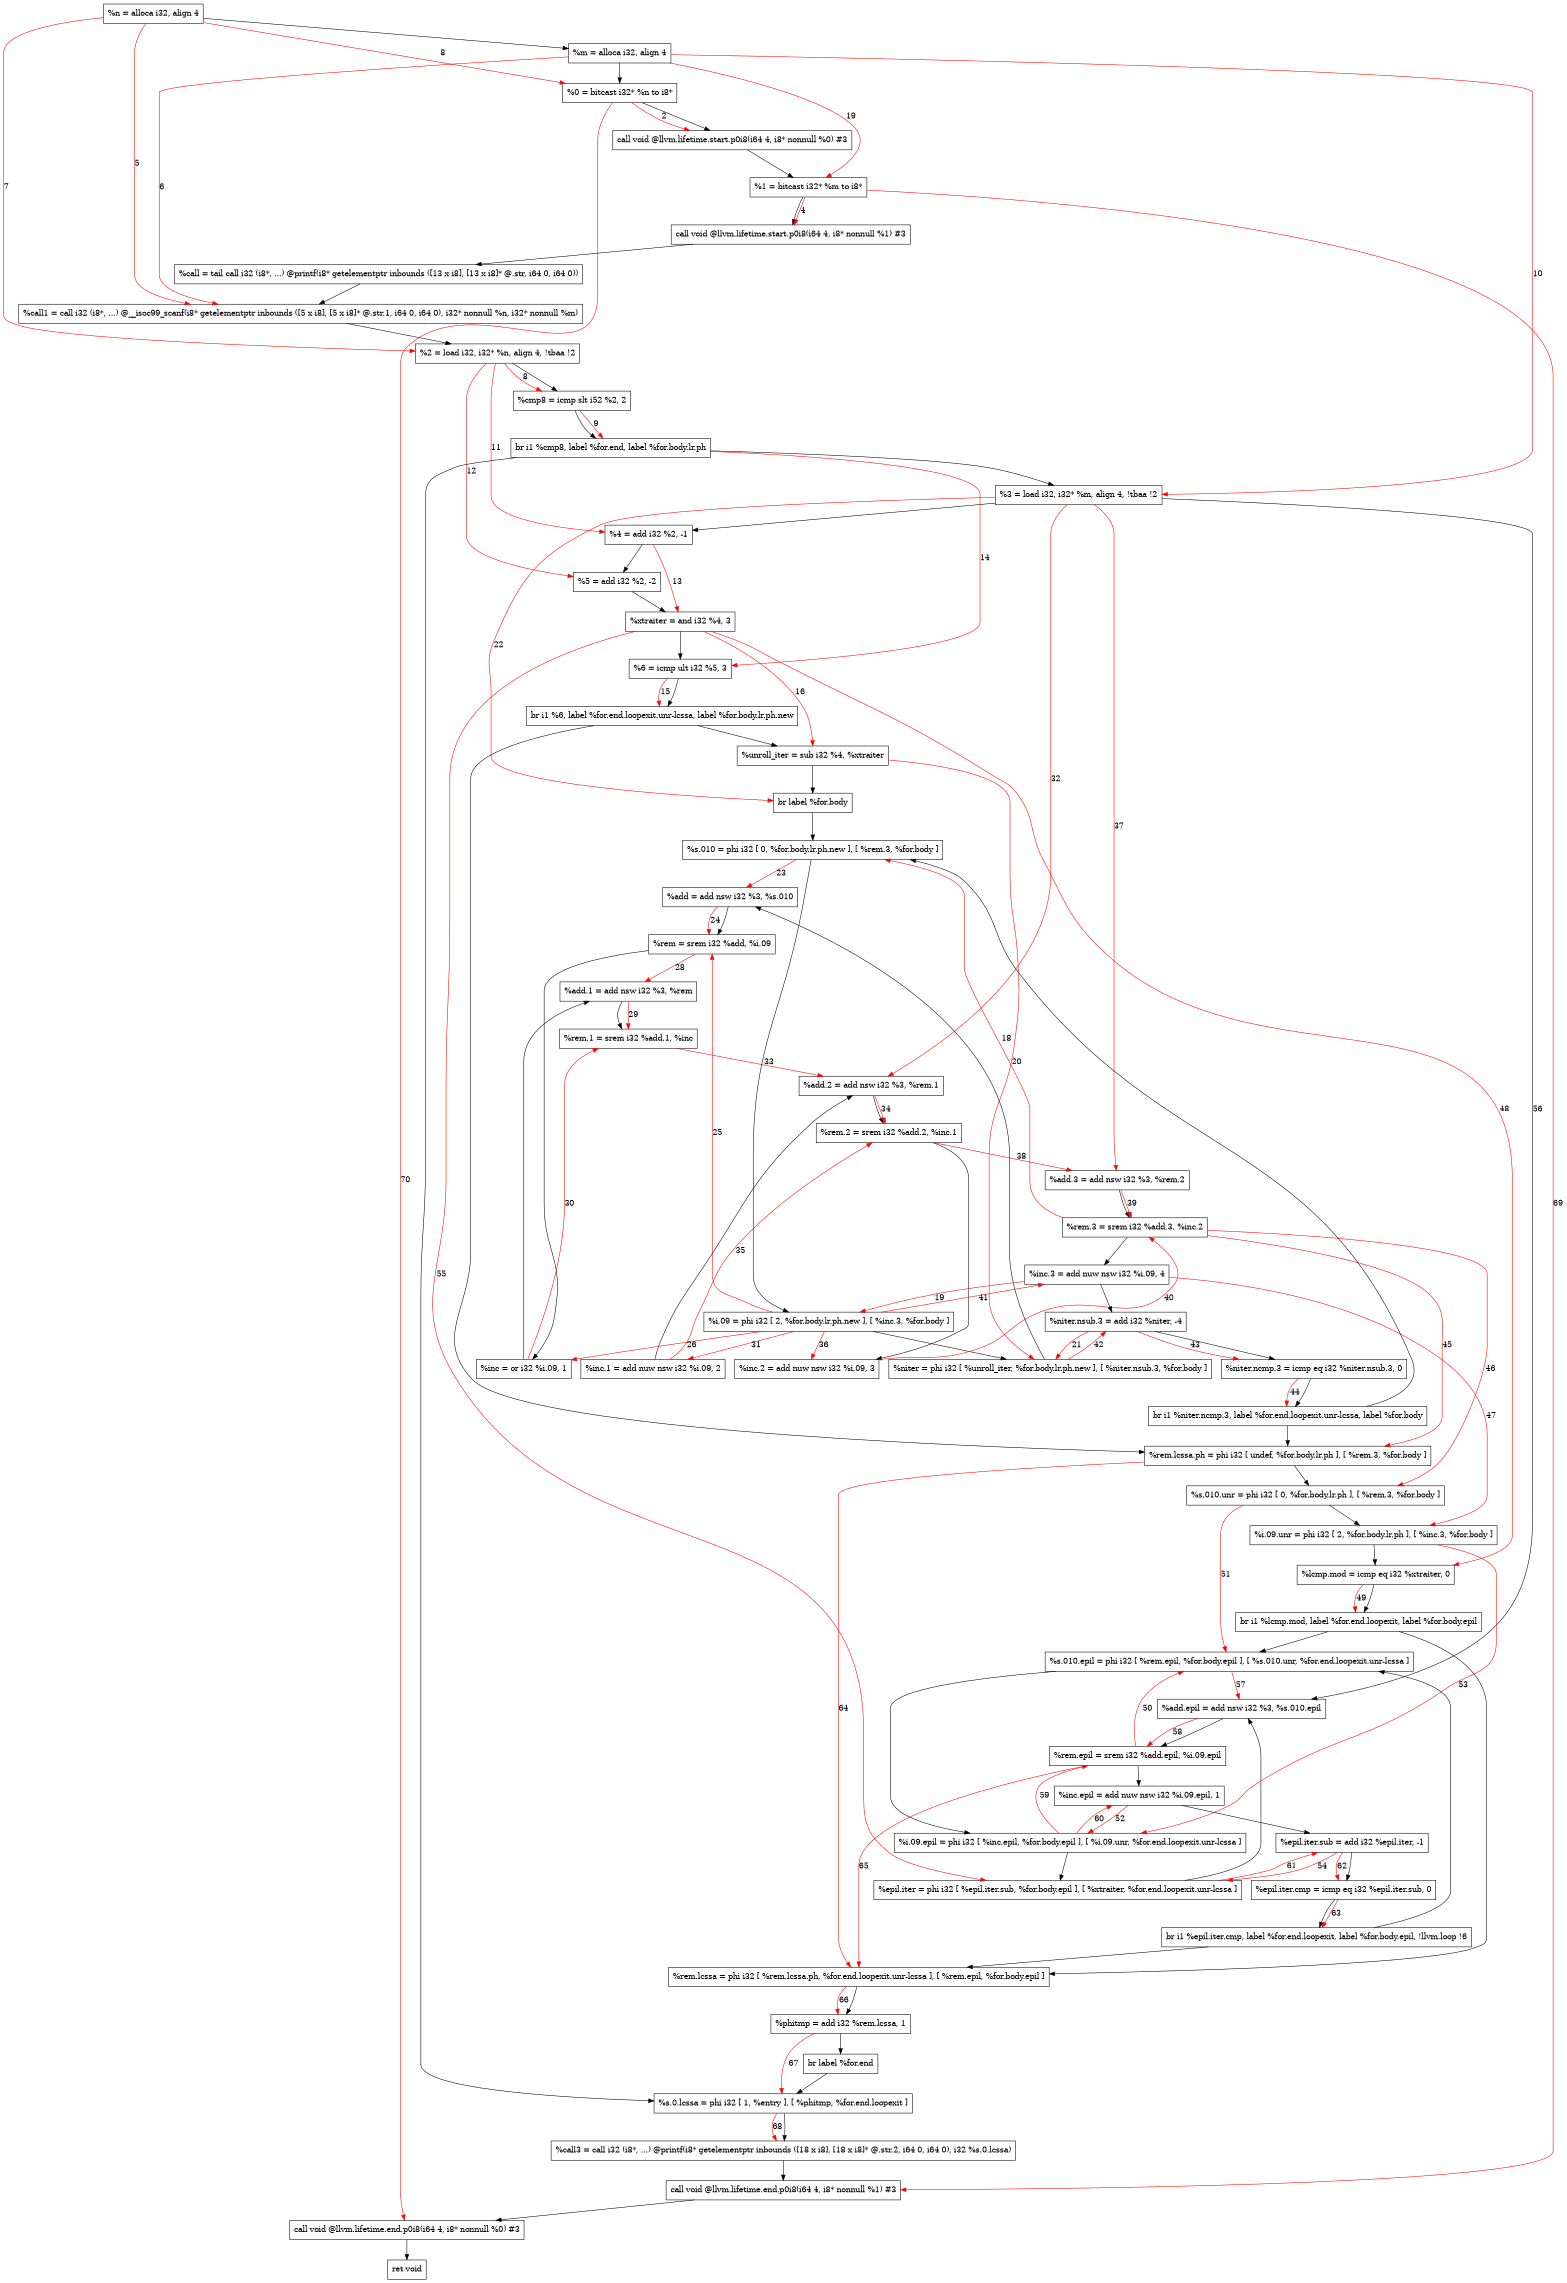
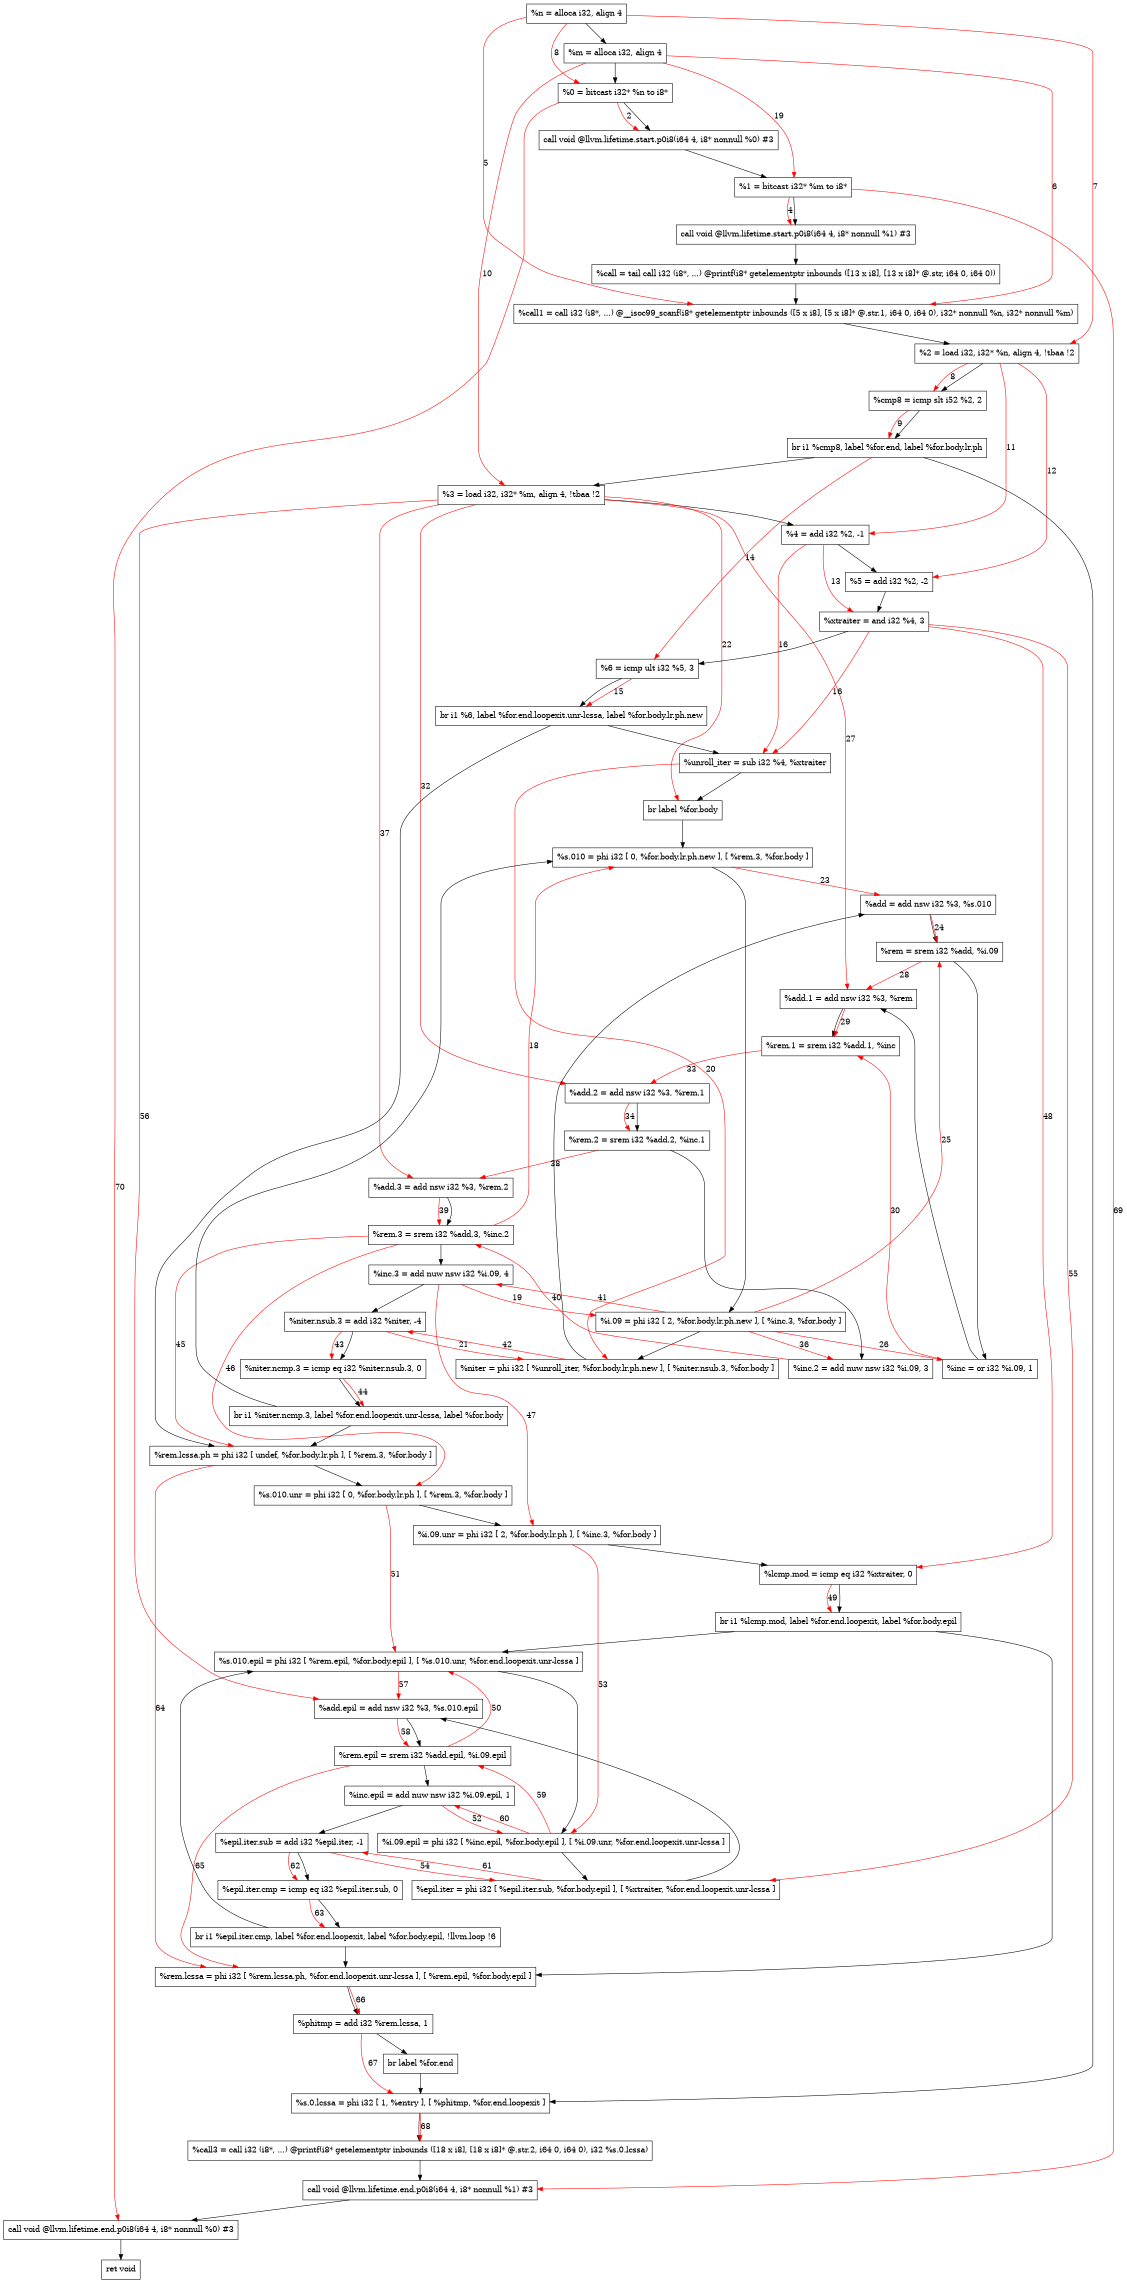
edge "%4 = add i32 %2, -1" -> "%unroll_iter = sub i32 %4, %xtraiter": added, label "16"
edge "%3 = load i32, i32* %m, align 4, !tbaa !2" -> "%add.1 = add nsw i32 %3, %rem": added, label "27"
edge "%3 = load i32, i32* %m, align 4, !tbaa !2" -> "%add.epil = add nsw i32 %3, %s.010.epil": color black -> red
node "%inc.1 = add nuw nsw i32 %i.09, 2": removed
